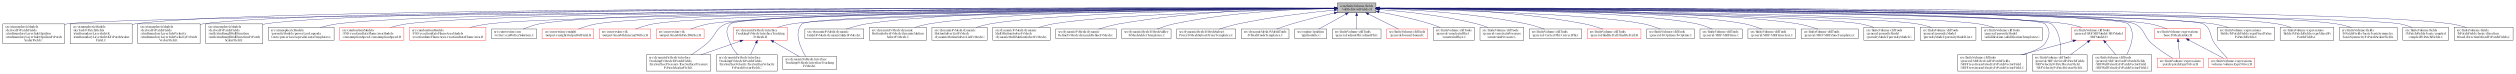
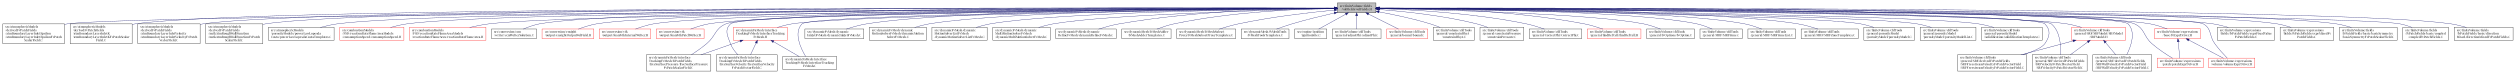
node "ccm/finiteVolume/fields /volFields/volFields.H": label "ccm/finiteVolume/fields /volFields/volFields.H" -> "src/finiteVolume/fields /volFields/volFields.H"
node "src/finiteVolume/expressions /base/fvMeshAdder.H": label "src/finiteVolume/expressions /base/fvMeshAdder.H" -> "src/finiteVolume/expressions /base/fvExprDriver.H"
